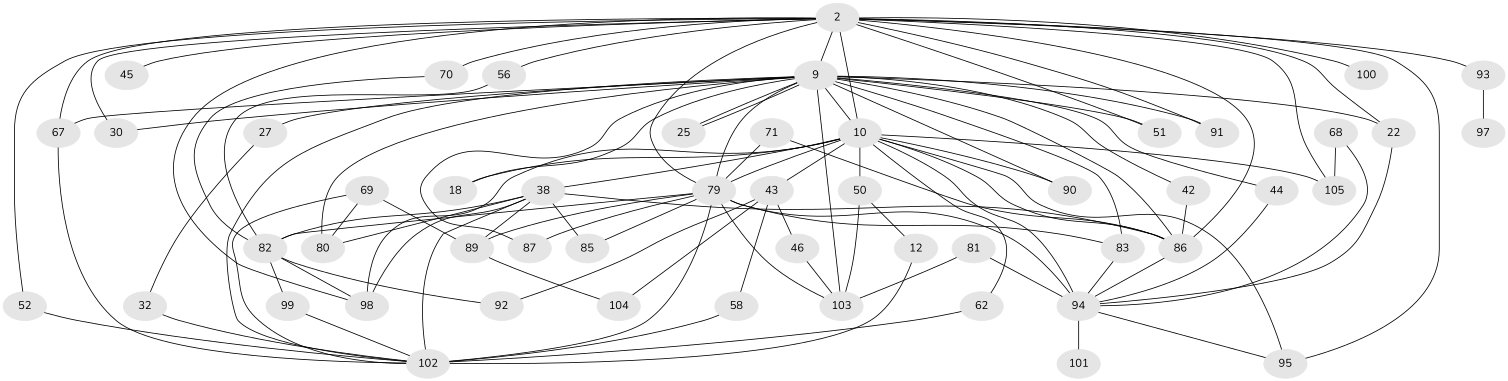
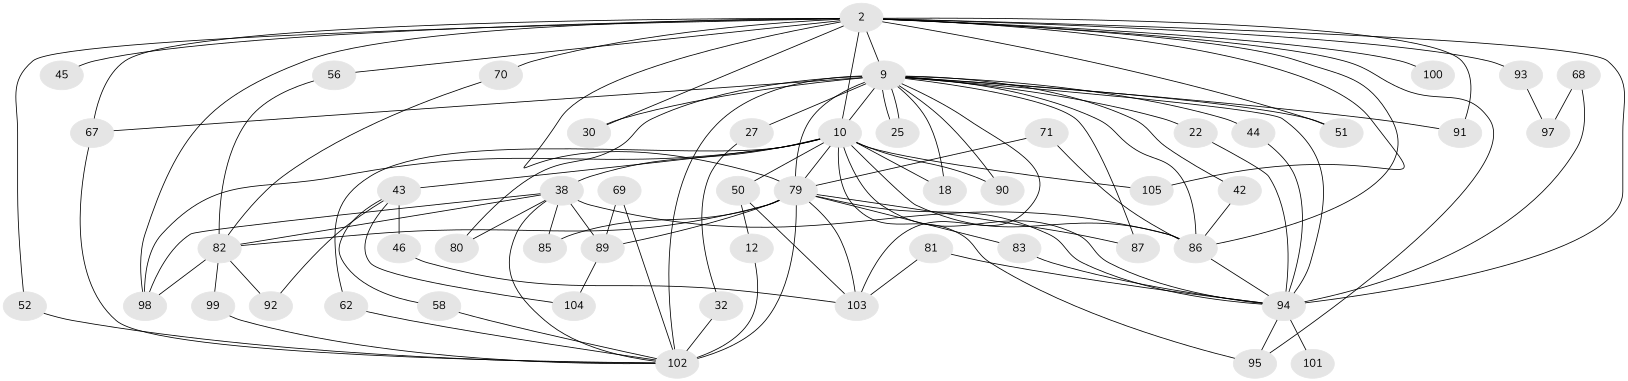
edge "2" -- "22": now "2" -- "94"
edge "9" -- "83": now "9" -- "94"
edge "68" -- "105": now "68" -- "97"
edge "69" -- "80": removed
